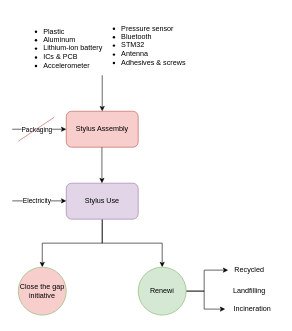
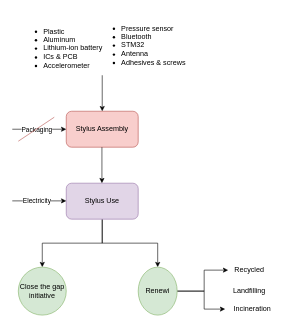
node "Close the gap initiative": fillcolor #f8cecc -> #d5e8d4
node "Renewi": size 48x48 -> 39x48
